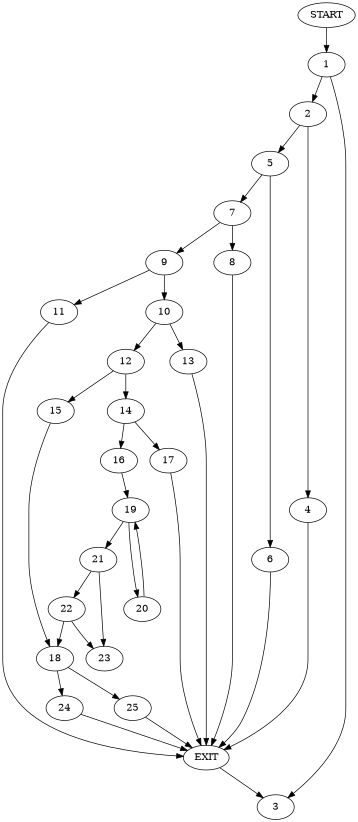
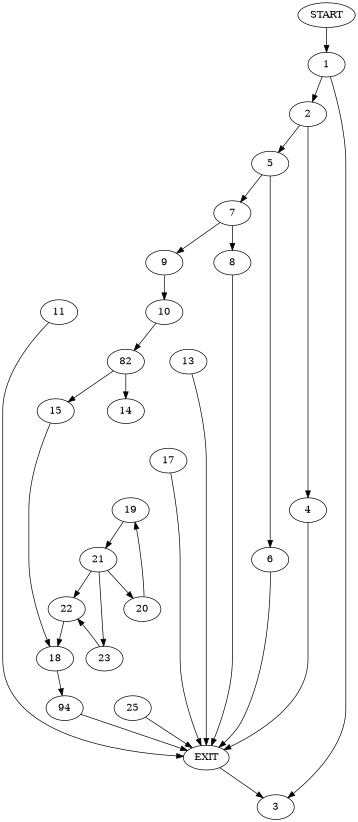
edge "9" -> "11": removed
edge "10" -> "13": removed
node "12": label "12" -> "82"
edge "14" -> "17": removed
node "16": removed
edge "19" -> "20": now "21" -> "20"
edge "22" -> "23": reversed
edge "18" -> "25": removed
node "24": label "24" -> "94"
